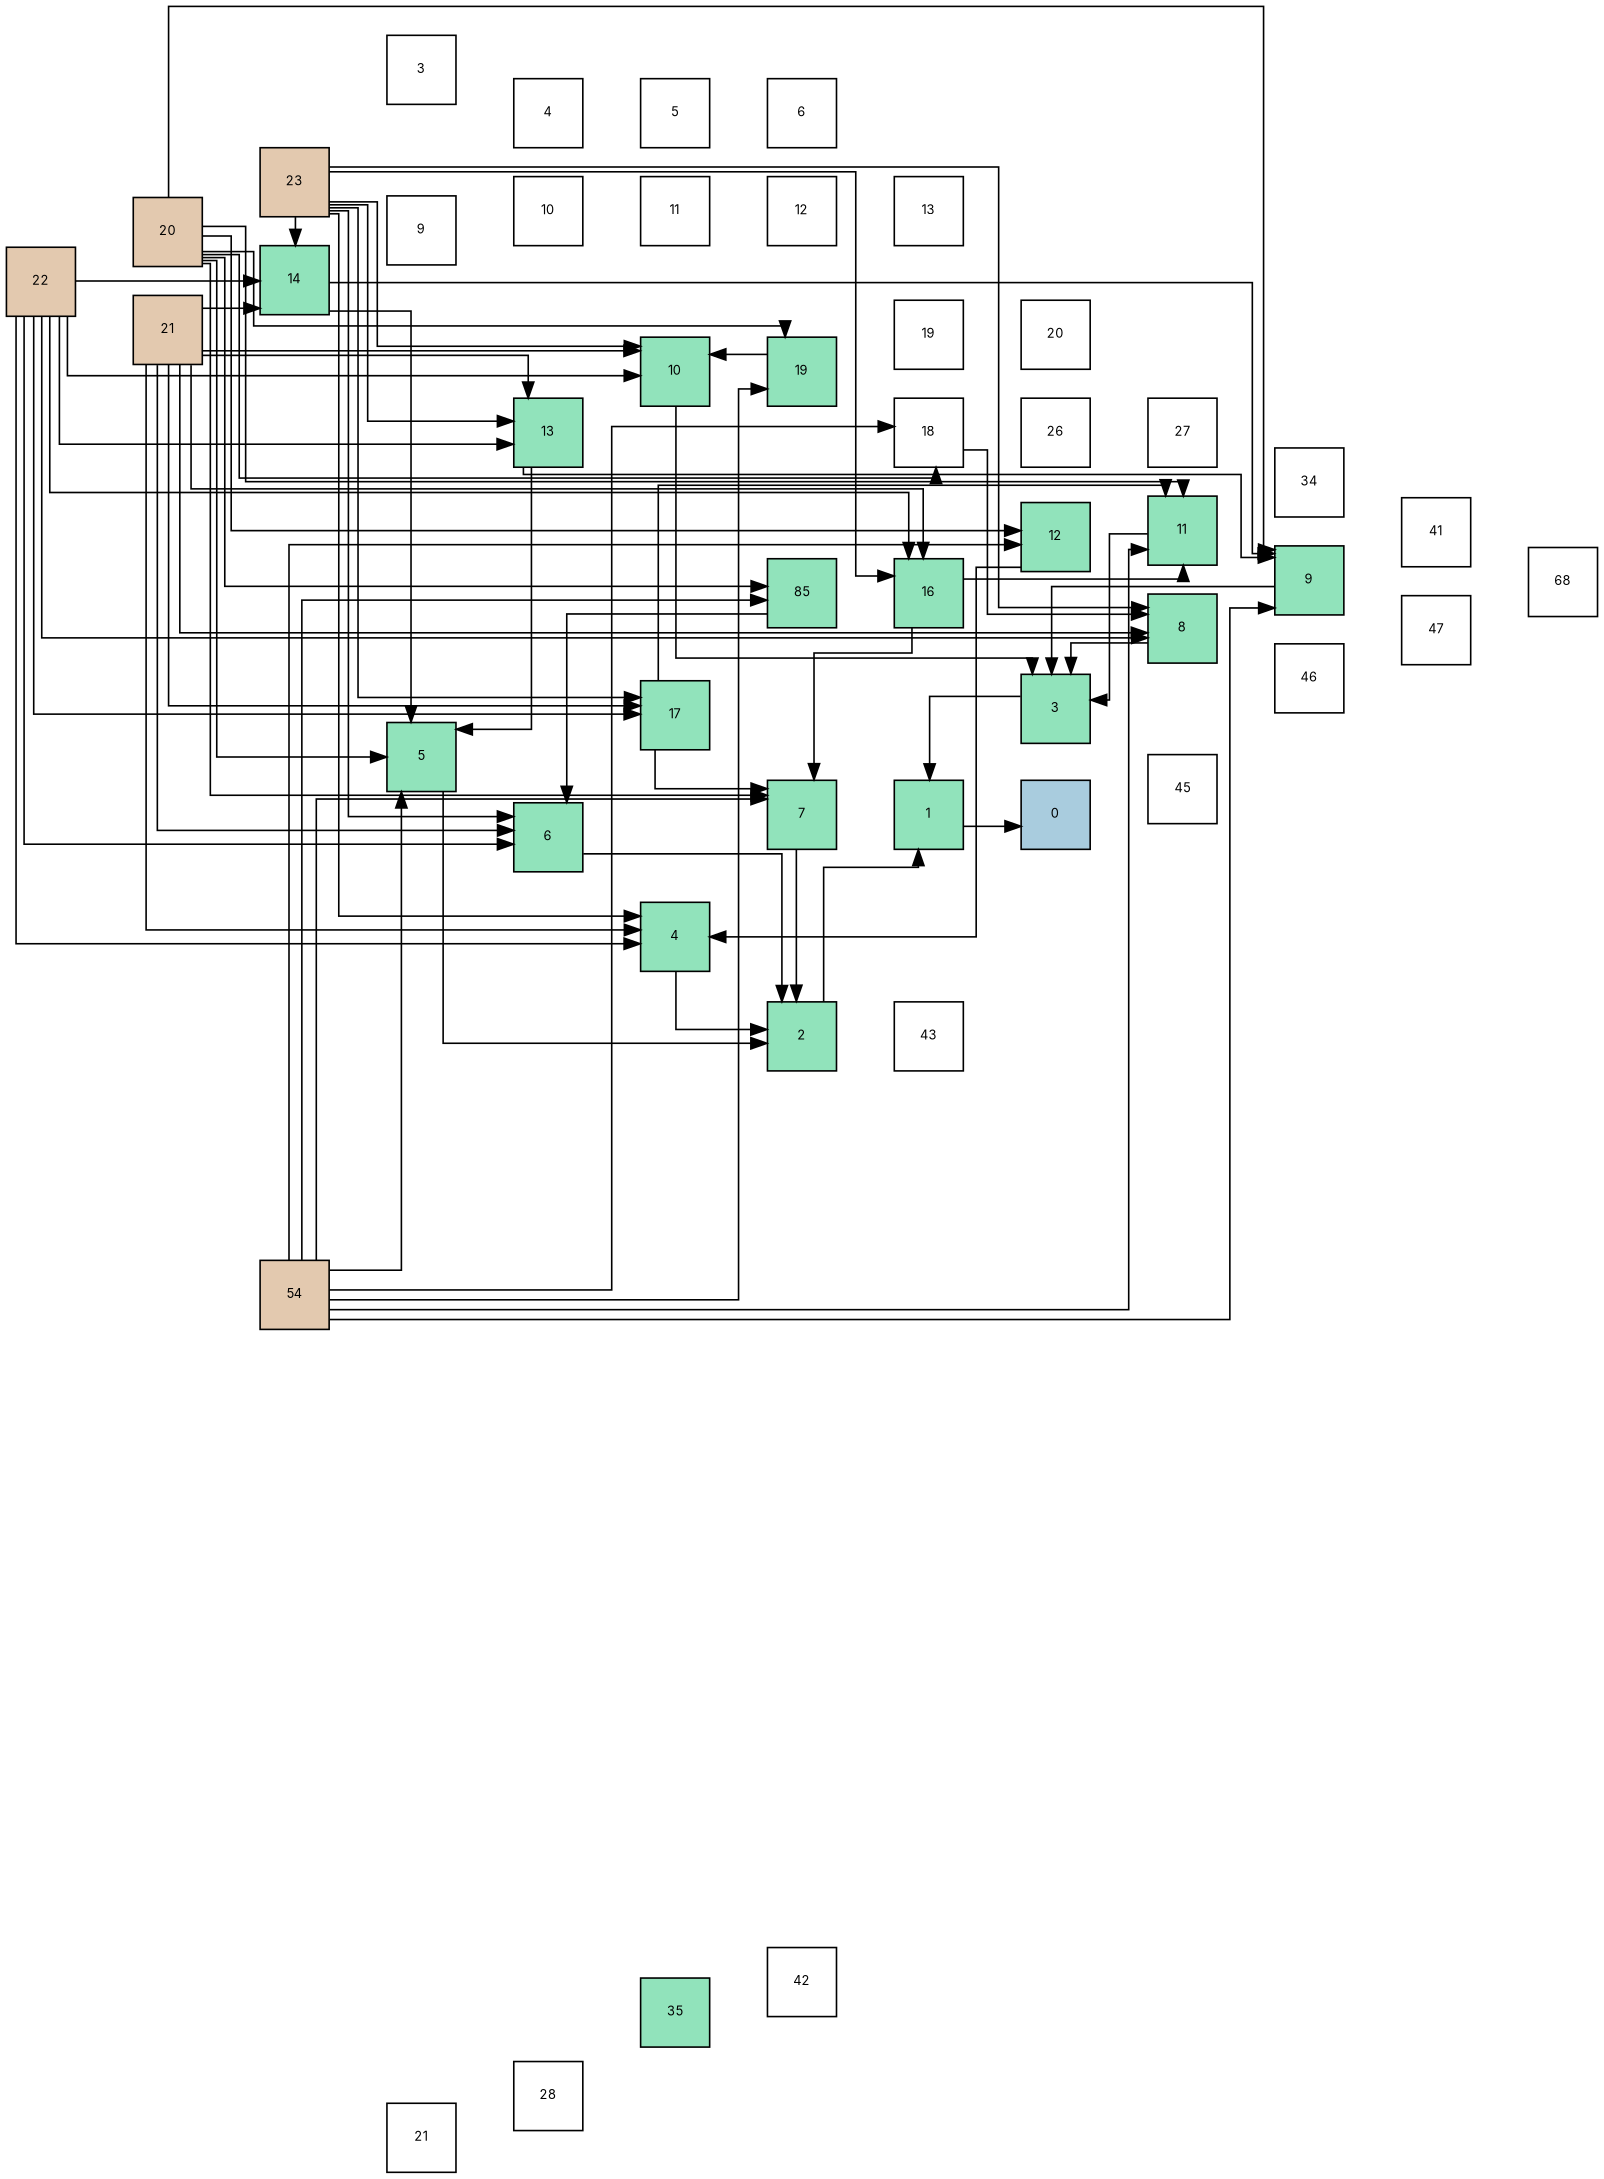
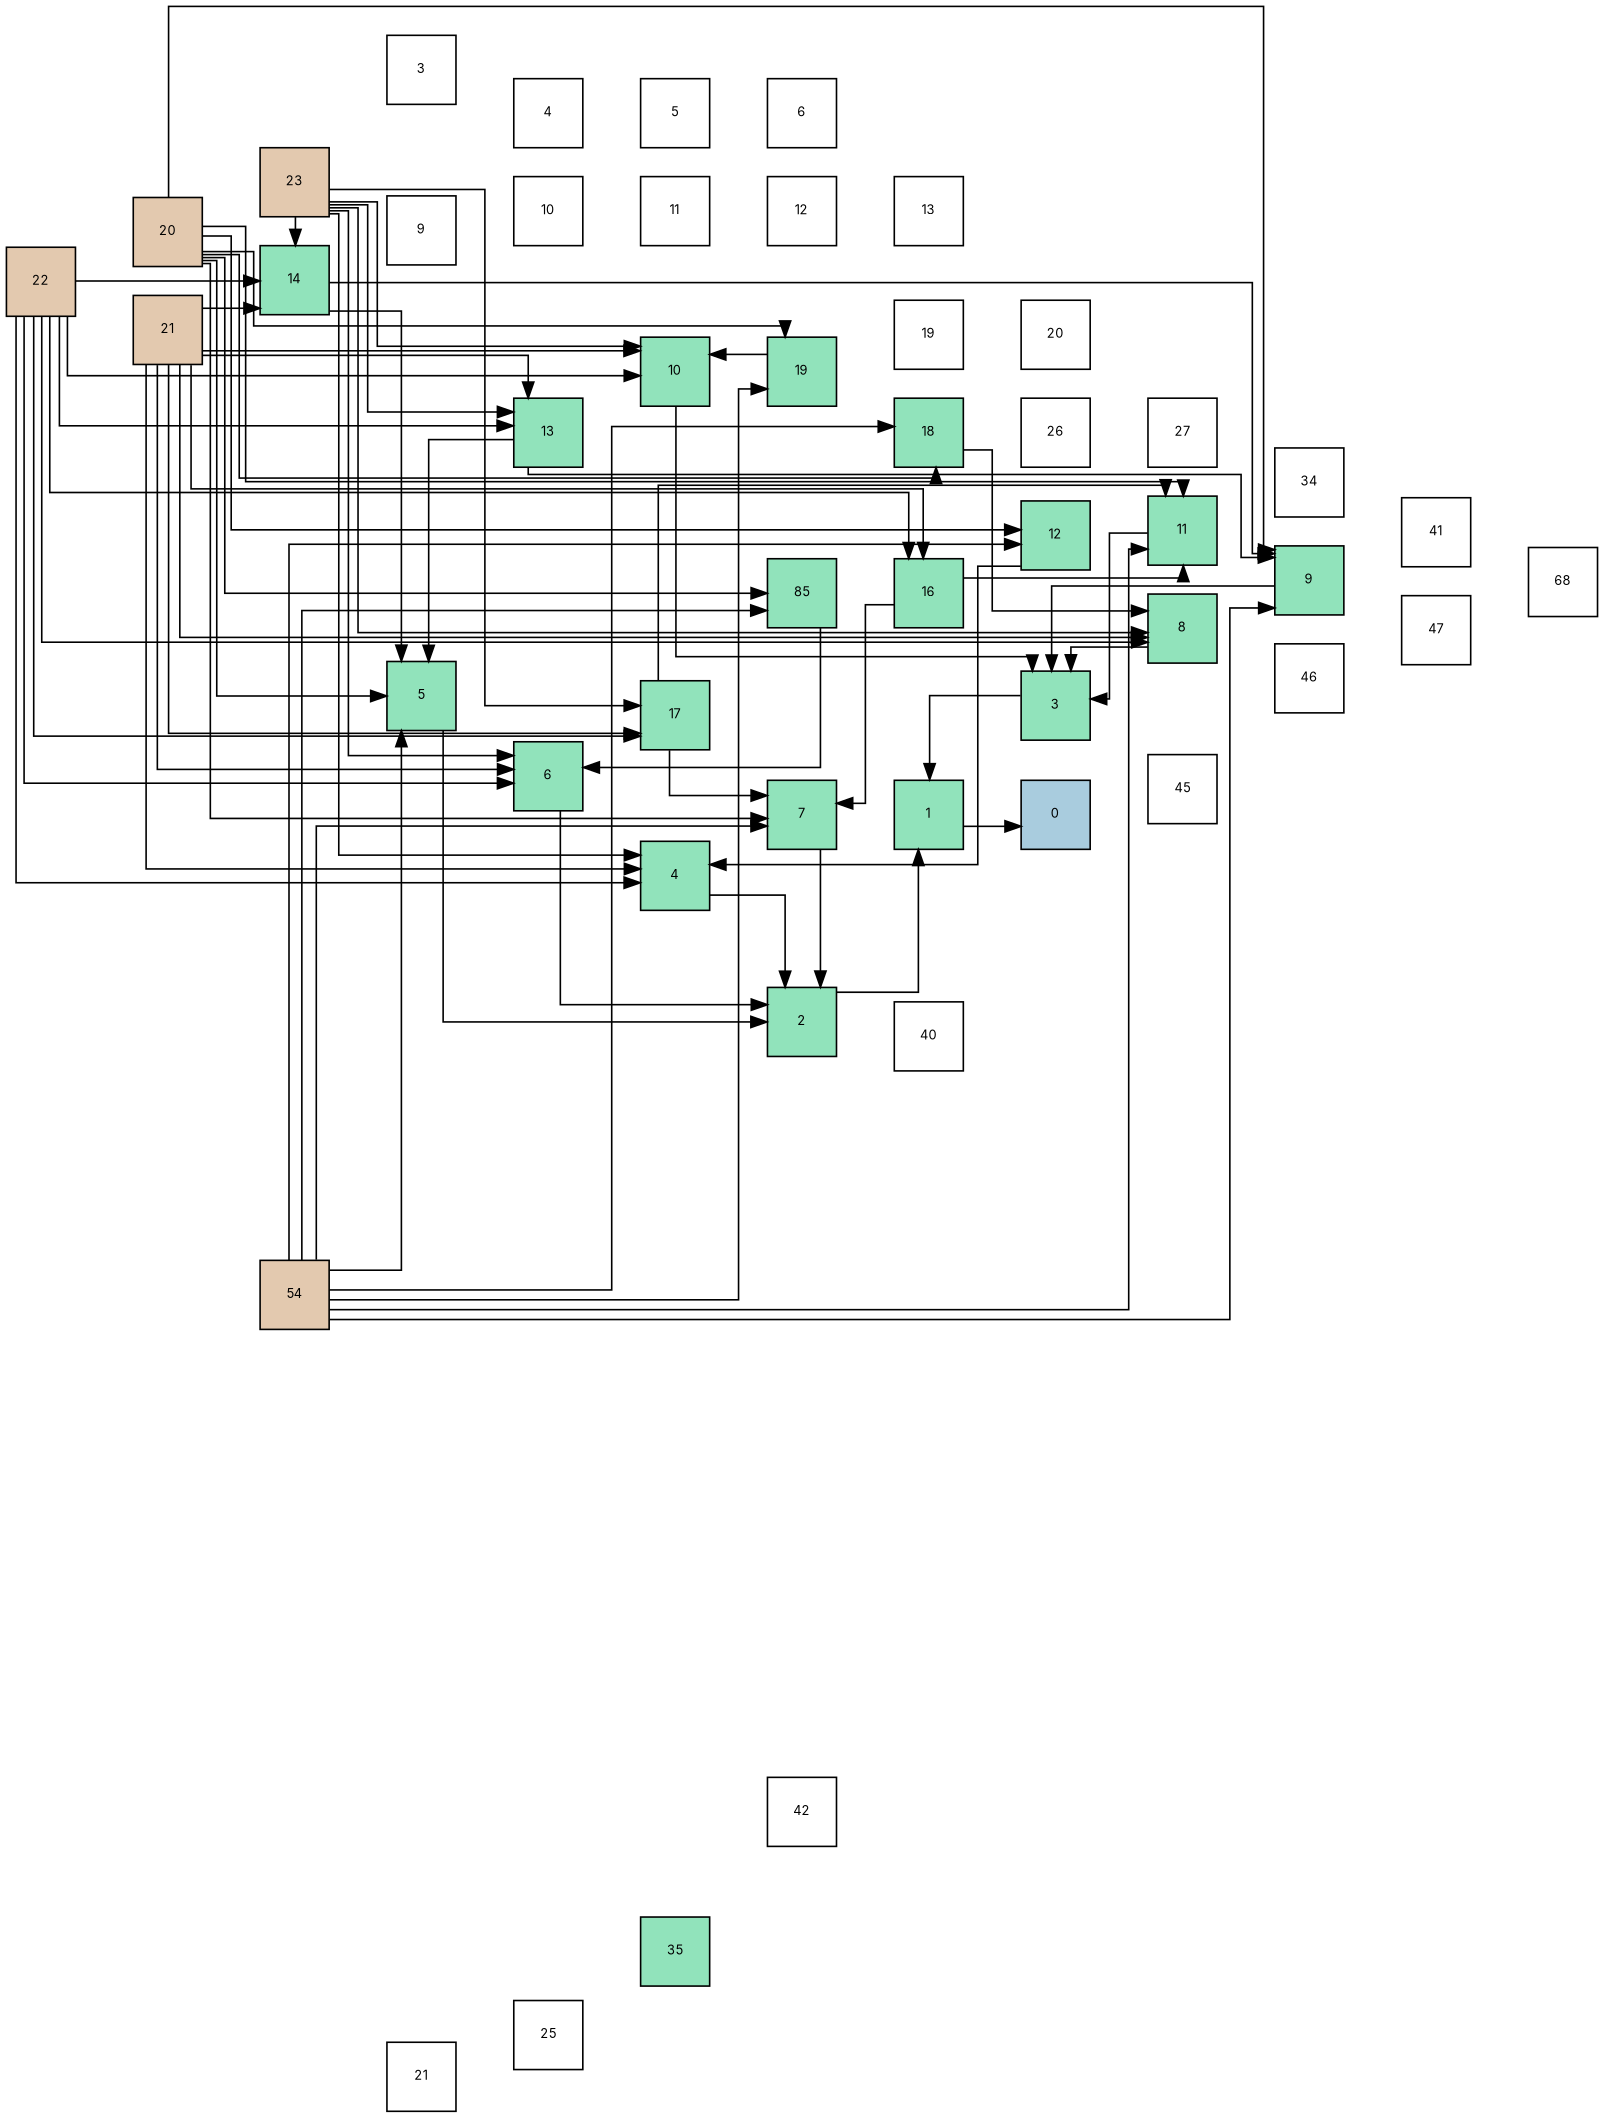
edge "23" -> "16": removed
node "18": fillcolor #ffffff -> #91e3bb
node "43": label "43" -> "40"
node "28": label "28" -> "25"
